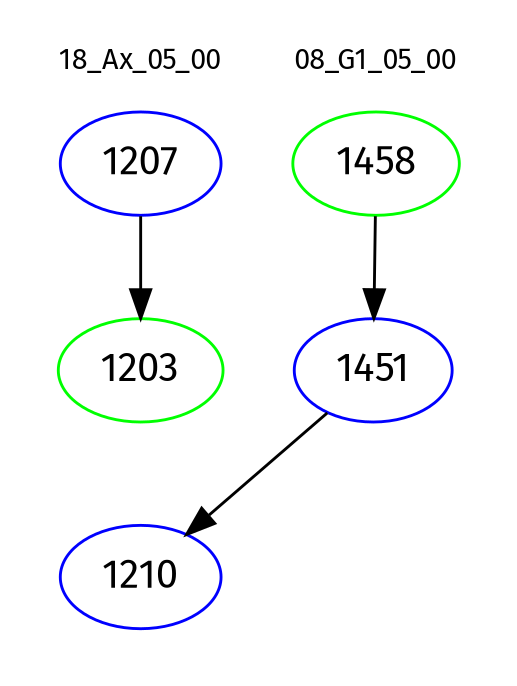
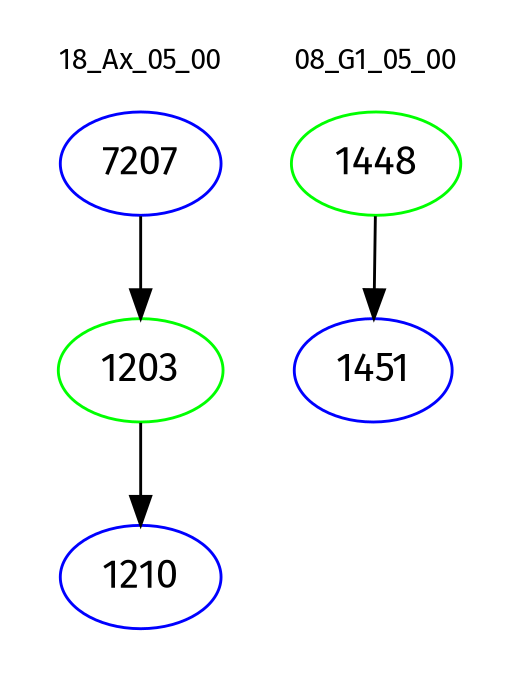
node "1207": label "1207" -> "7207"
node "1458": label "1458" -> "1448"
edge "1451" -> "1210": now "1203" -> "1210"
